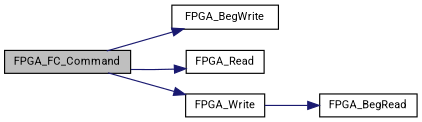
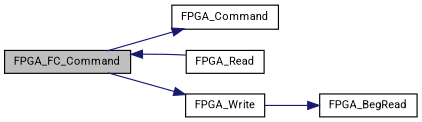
node "FPGA_BegWrite": label "FPGA_BegWrite" -> "FPGA_Command"
edge "FPGA_FC_Command" -> "FPGA_Read": reversed
